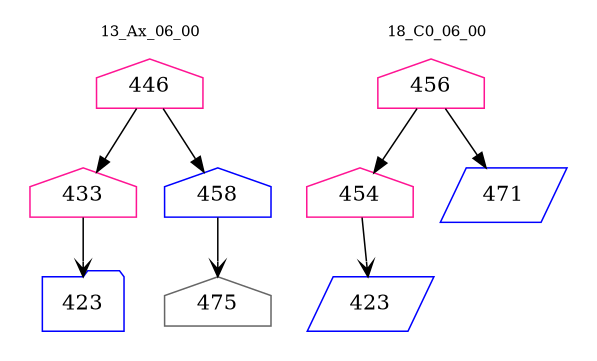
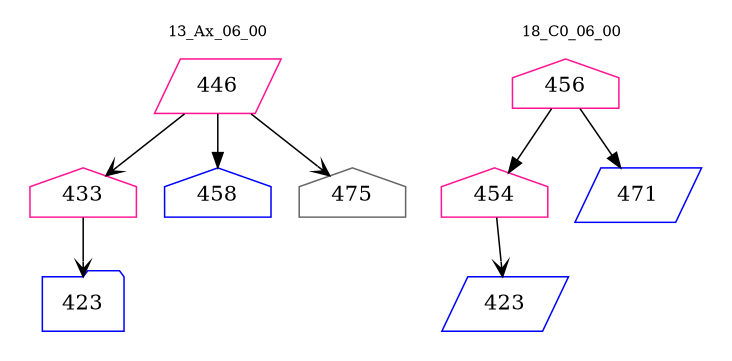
node "446": shape house -> parallelogram
edge "446" -> "433": arrowhead normal -> vee
edge "458" -> "475": now "446" -> "475"
